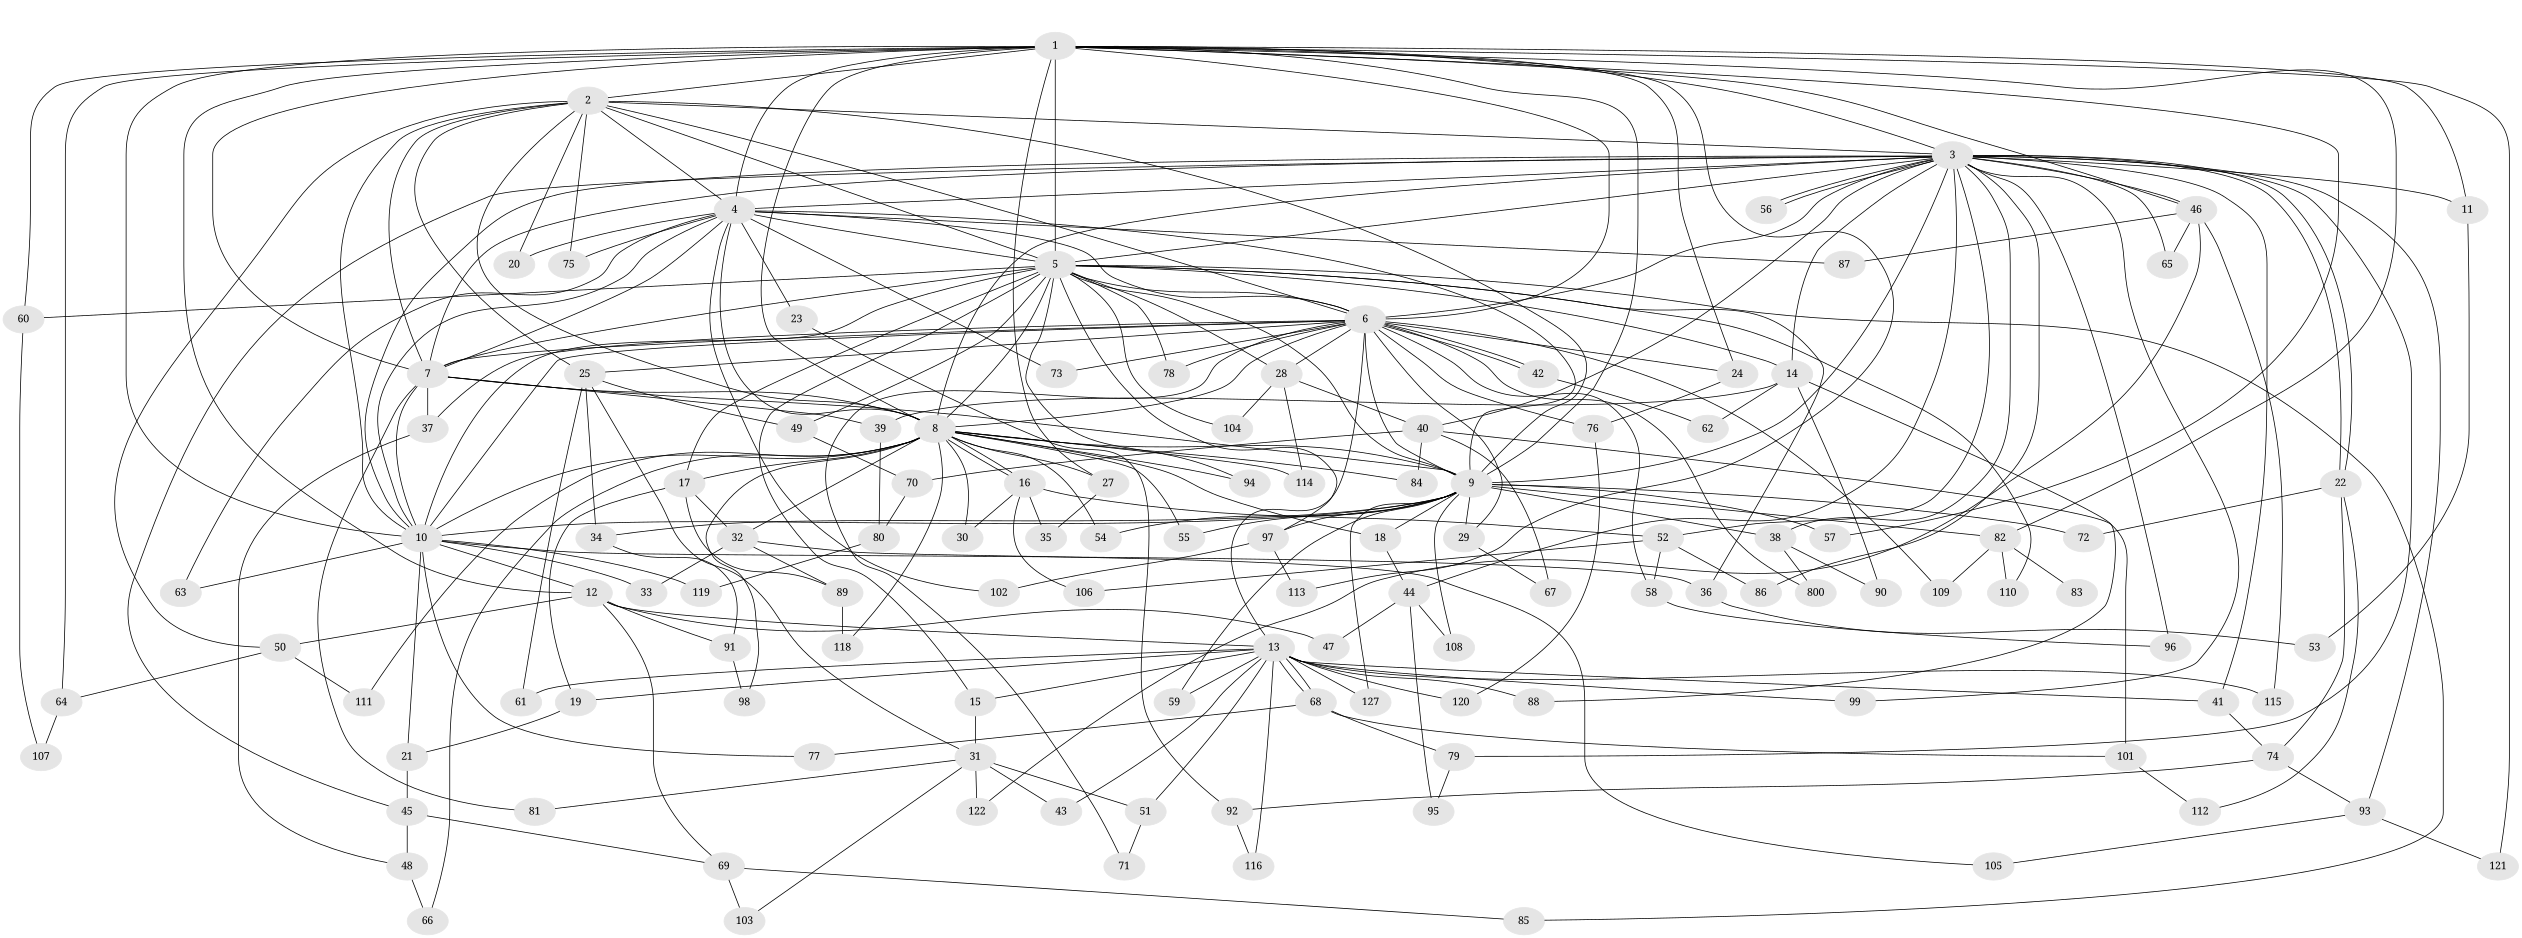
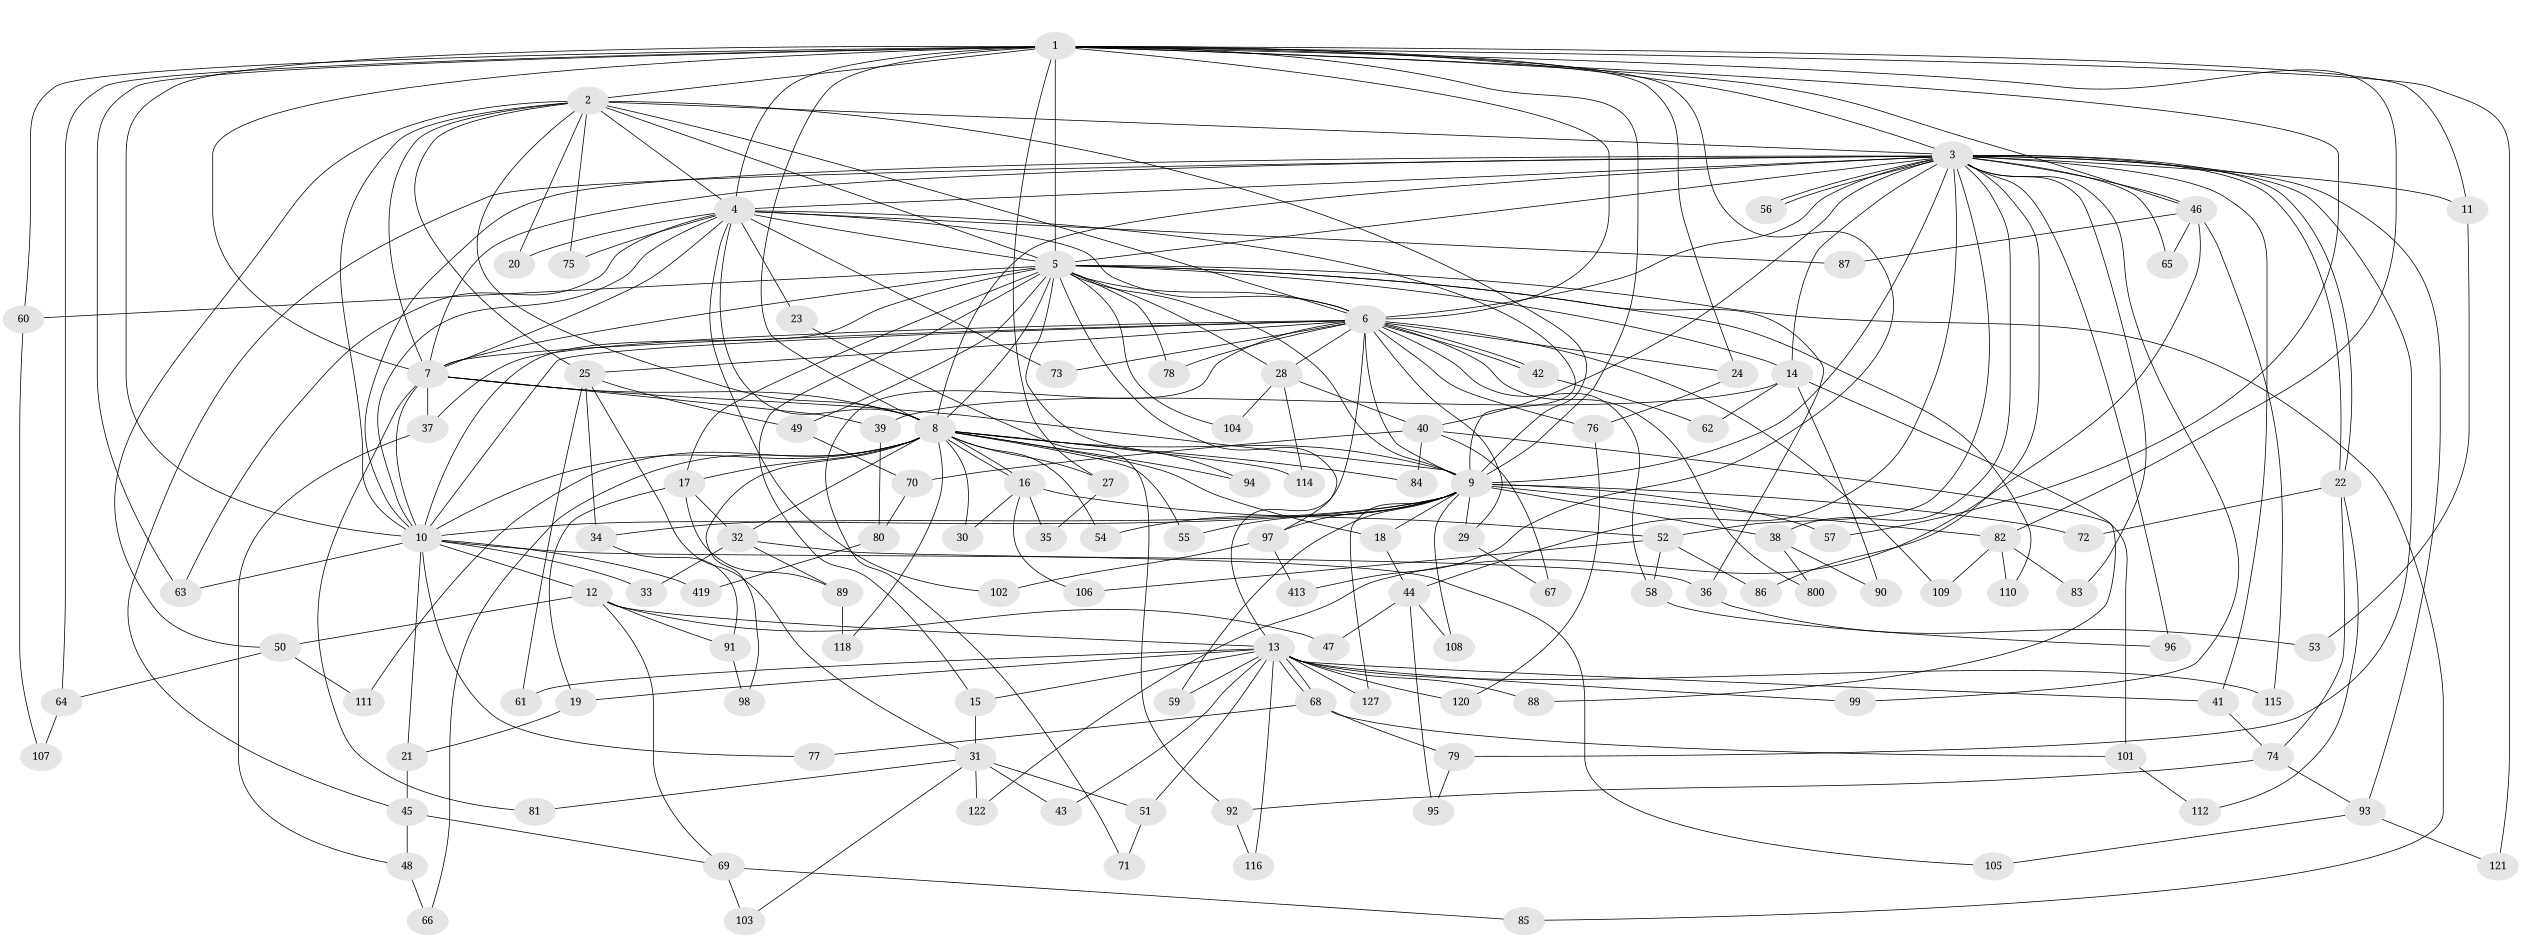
edge "1" -- "12": now "1" -- "63"
edge "3" -- "83": added
edge "6" -- "8": removed
node "119": label "119" -> "419"
node "113": label "113" -> "413"
